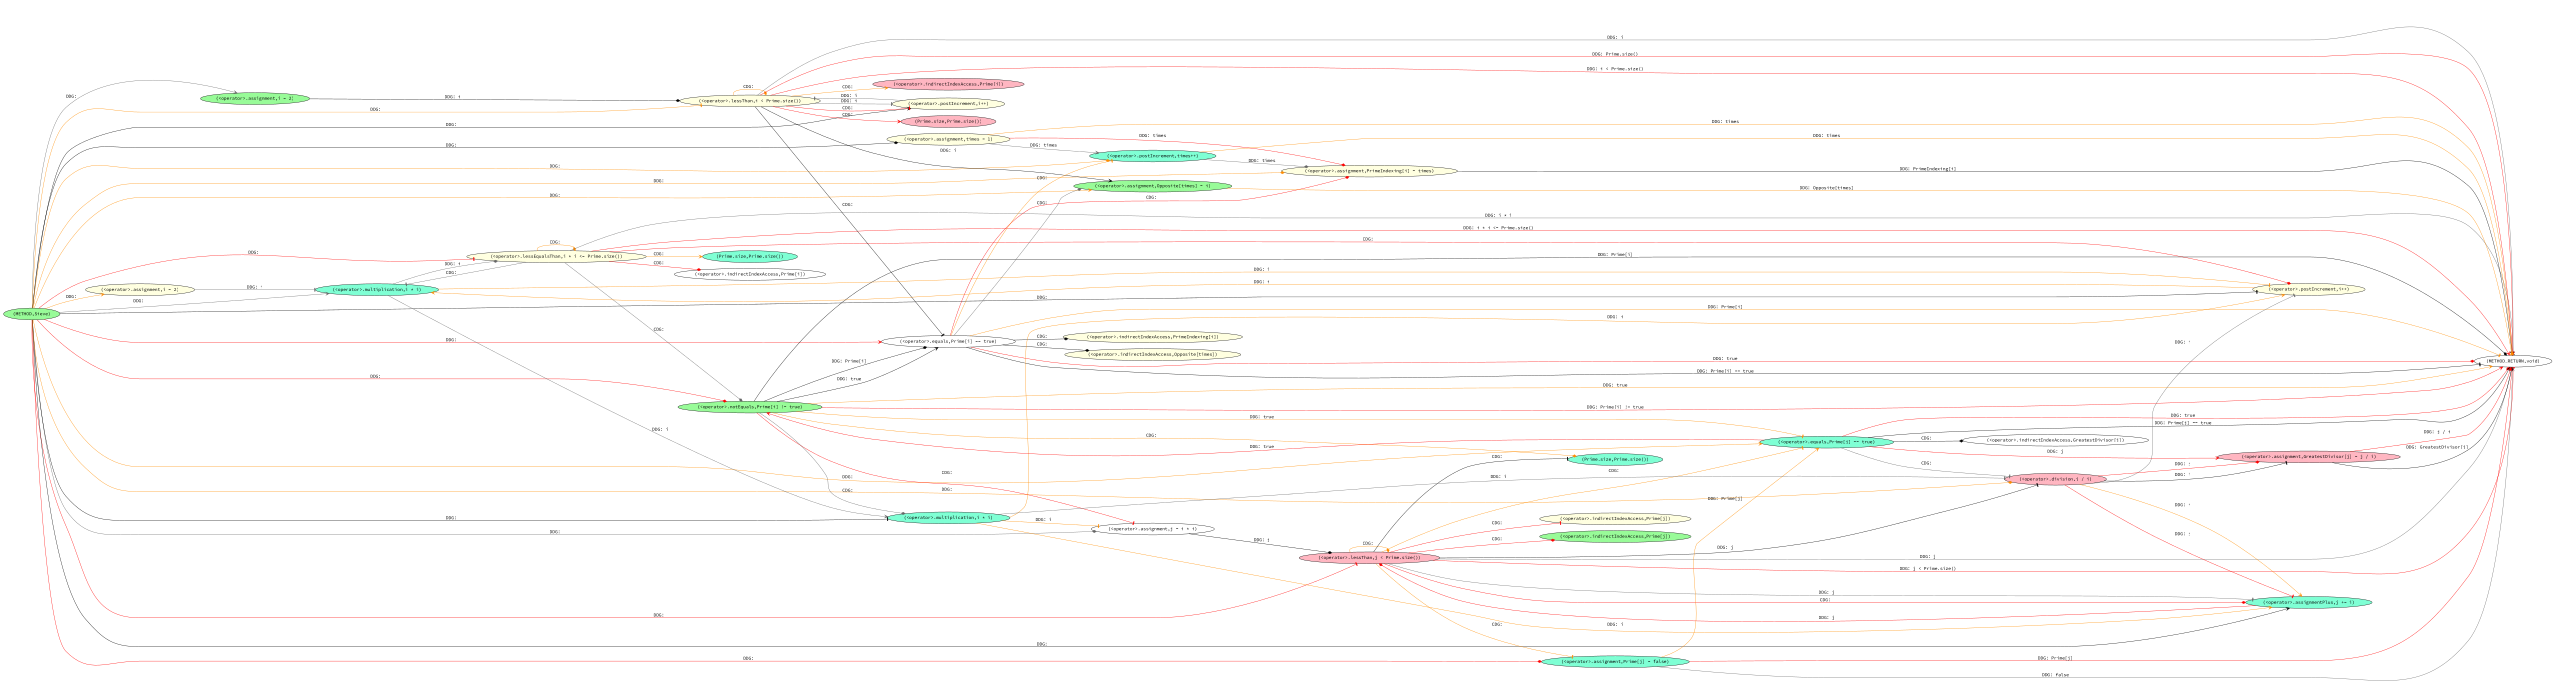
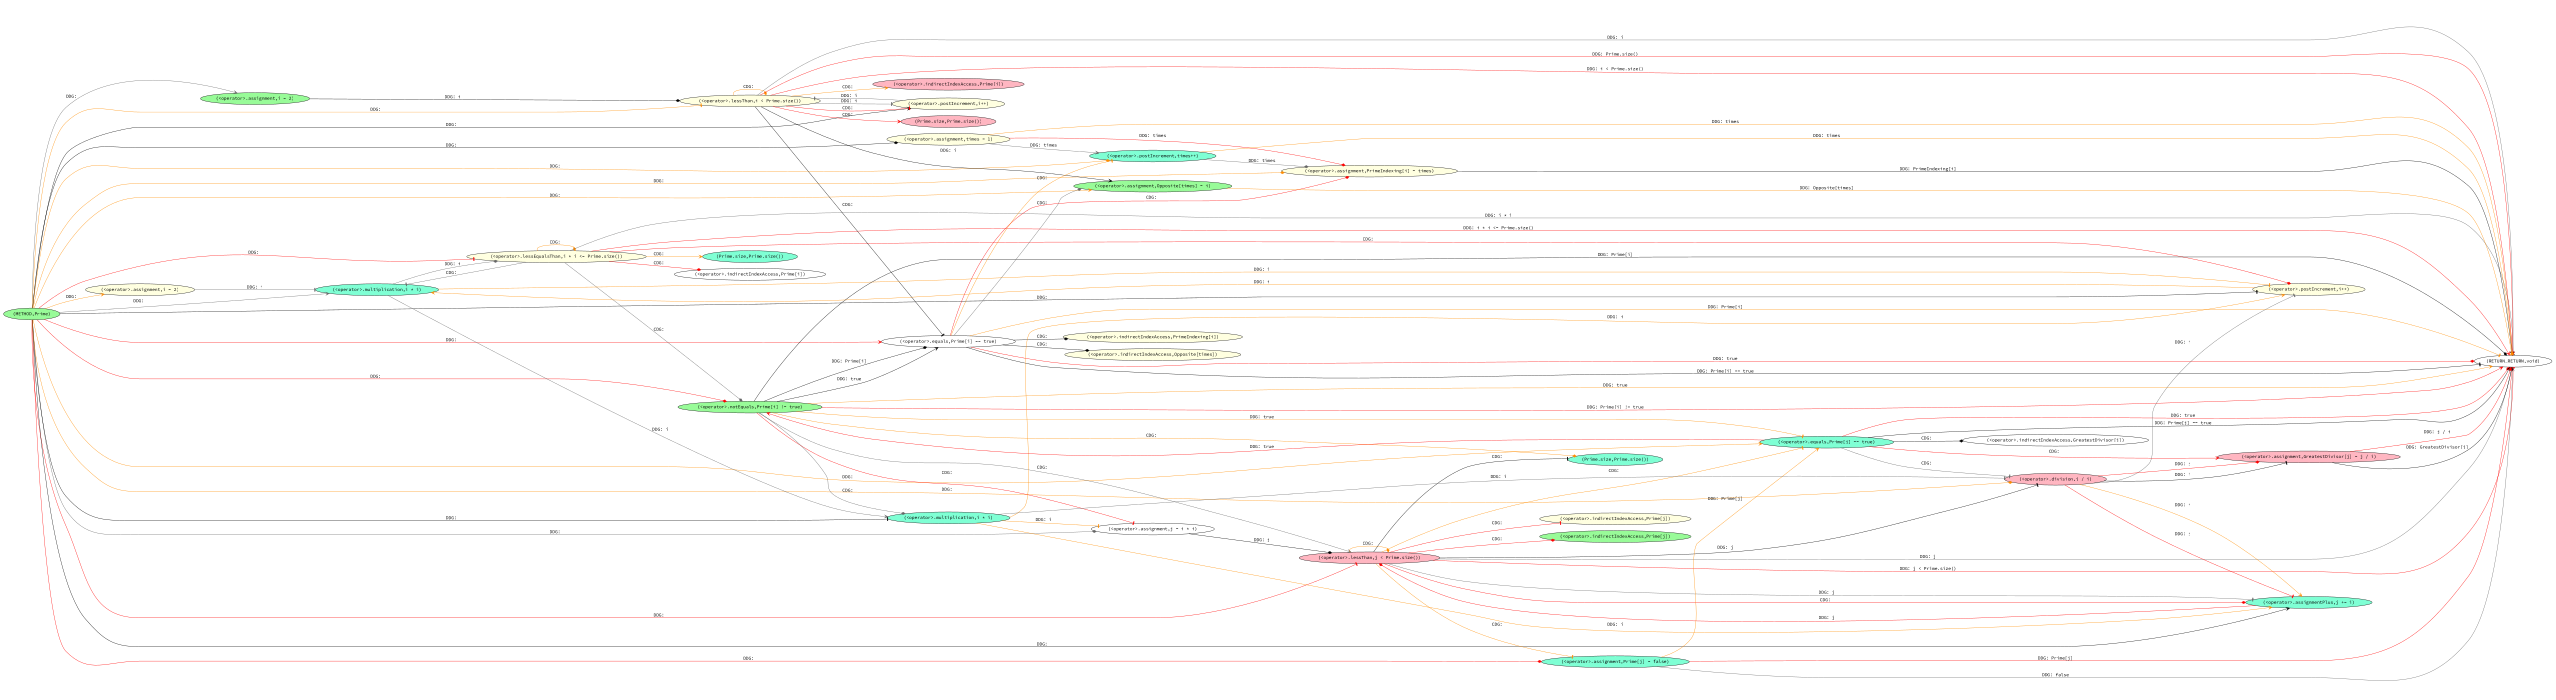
node "(METHOD,Sieve)": label "(METHOD,Sieve)" -> "(METHOD,Prime)"
node "(METHOD_RETURN,void)": label "(METHOD_RETURN,void)" -> "(RETURN_RETURN,void)"
edge "(<operator>.equals,Prime[j] == true)" -> "(<operator>.assignment,GreatestDivisor[j] = j / i)": label "DDG: j" -> "CDG: "
edge "(<operator>.notEquals,Prime[i] != true)" -> "(<operator>.lessThan,j < Prime.size())": added, label "CDG:"
